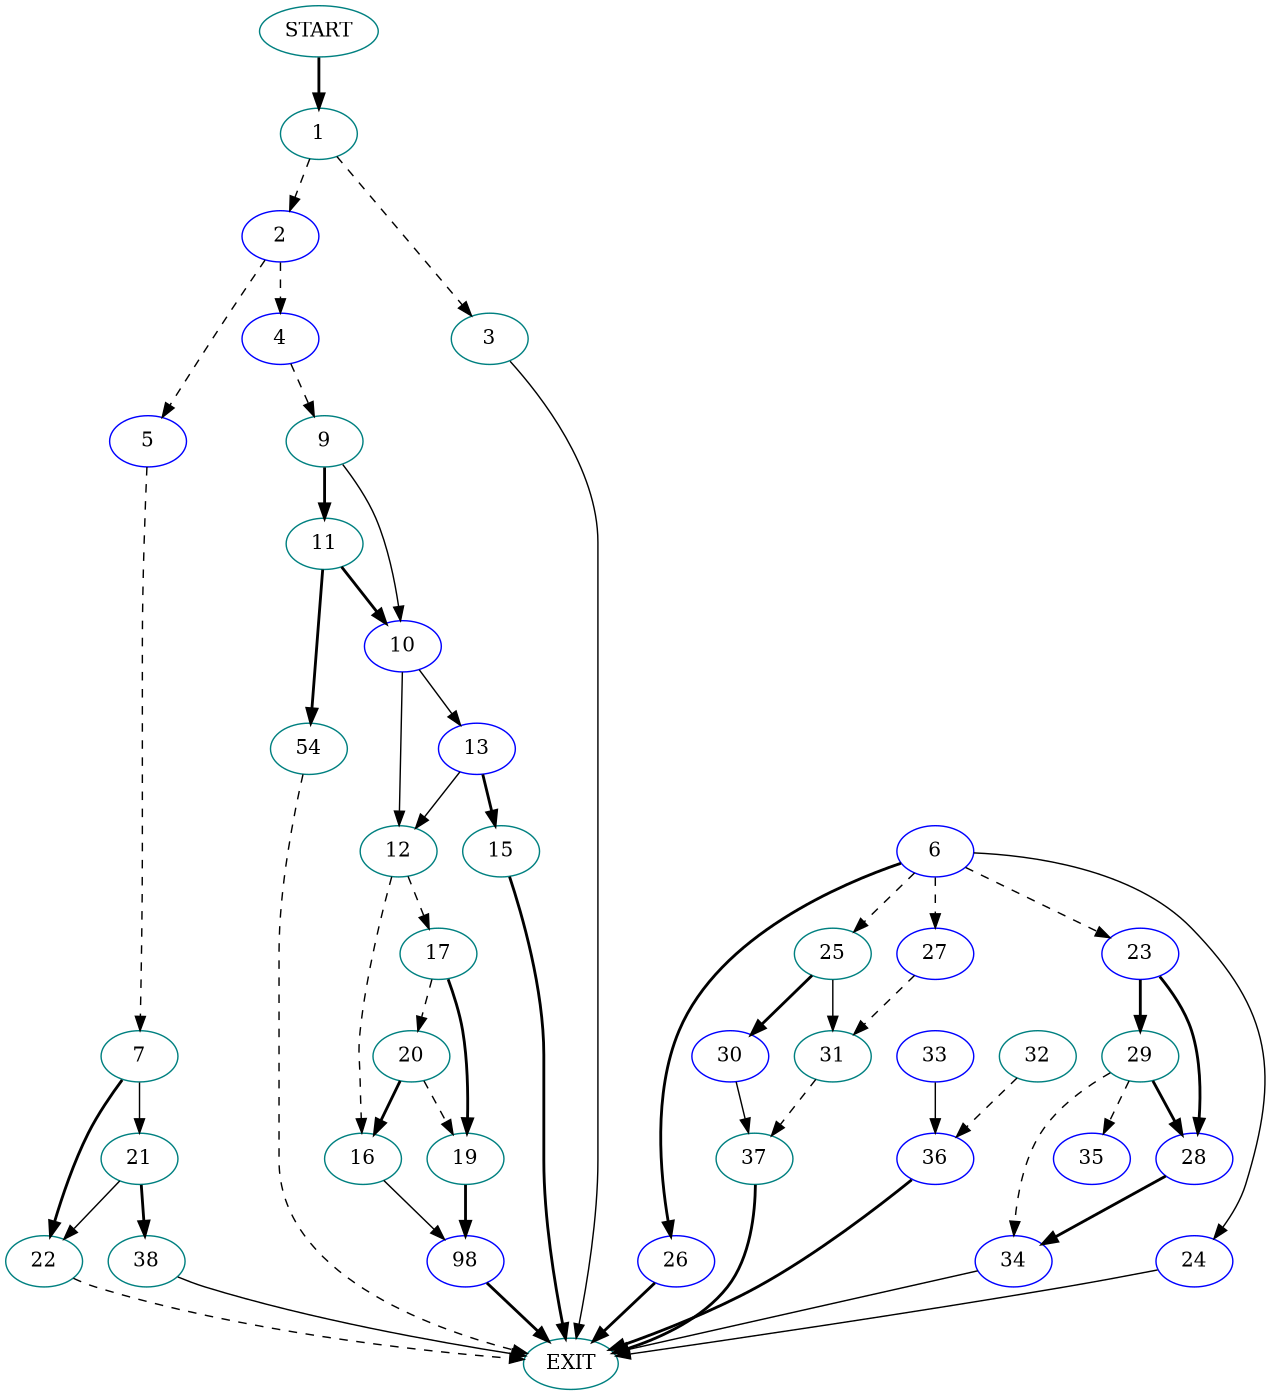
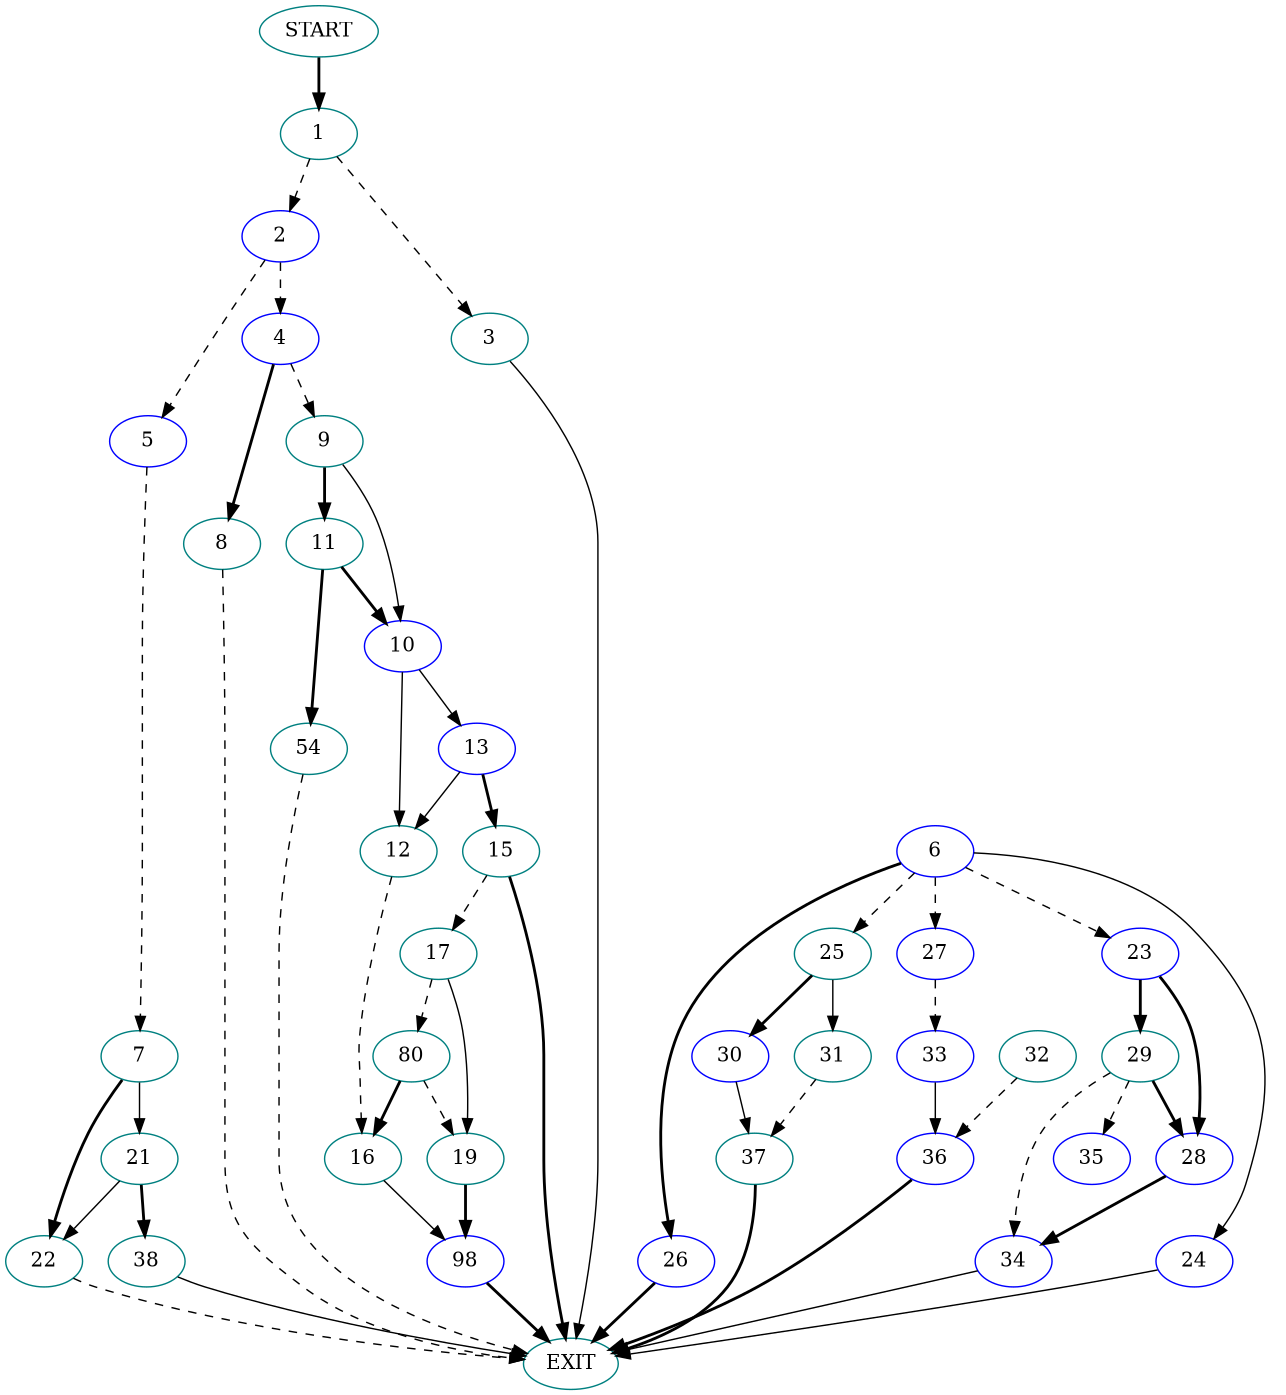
node "8": added
edge "12" -> "17": now "15" -> "17"
edge "27" -> "31": now "27" -> "33"
edge "17" -> "19": style bold -> solid
node "20": label "20" -> "80"
